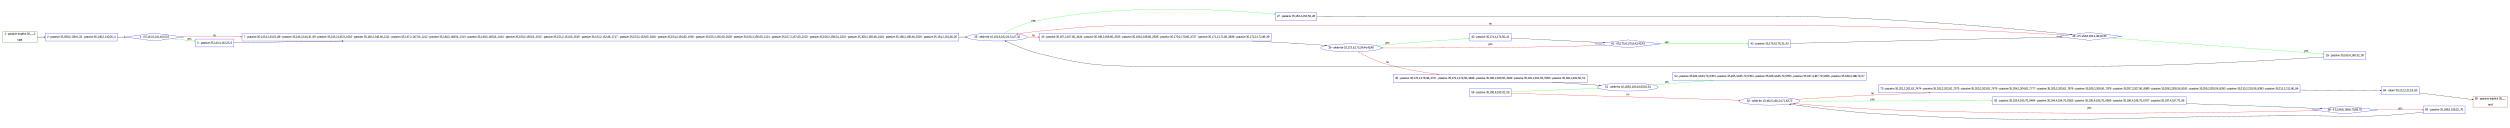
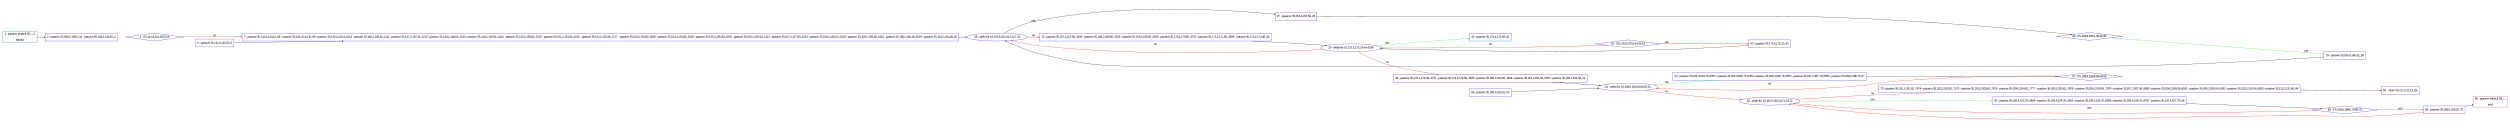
edge "26 - while-for 10,162,6,162,24,31,27,32" -> "27 - passive 35,163,4,163,56,,28": color #00ff00 -> #000000
edge "28 - if 5,164,8,164,1,30,29,30" -> "26 - while-for 10,162,6,162,24,31,27,32": now "39 - while-for 10,173,6,173,24,44,40,45" -> "26 - while-for 10,162,6,162,24,31,27,32"
node "1 - passive-implicit 36,,,,,,2 start": label "1 - passive-implicit 36,,,,,,2 start" -> "1 - passive-implicit 36,,,,,,2 implicit"
edge "2 - passive 35,939,2,139,9,,33 - passive 35,140,2,140,25,,4" -> "4 - if 5,141,6,141,43,6,5,6": removed
edge "4 - if 5,141,6,141,43,6,5,6" -> "5 - passive 35,142,4,142,23,,6": removed, label "yes"
edge "40 - passive 35,174,4,174,56,,41" -> "41 - if 5,175,8,175,8,43,42,43": removed
edge "42 - passive 35,176,6,176,32,,43" -> "28 - if 5,164,8,164,1,30,29,30": now "42 - passive 35,176,6,176,32,,43" -> "39 - while-for 10,173,6,173,24,44,40,45"
edge "41 - if 5,175,8,175,8,43,42,43" -> "39 - while-for 10,173,6,173,24,44,40,45": label "yes" -> "no"
edge "41 - if 5,175,8,175,8,43,42,43" -> "42 - passive 35,176,6,176,32,,43": color #00ff00 -> #ff0000
node "57 - if 5,189,8,189,8,59,58,59": added
edge "58 - passive 35,190,6,190,32,,59" -> "51 - while-for 10,183,6,183,24,60,52,61": color #00ff00 -> #000000
edge "84 - return 30,212,2,212,9,,85" -> "85 - passive-implicit 36,,,,,, end": now "69 - passive 35,199,6,199,32,,70" -> "85 - passive-implicit 36,,,,,, end"
edge "58 - passive 35,190,6,190,32,,59" -> "62 - while-for 10,192,6,192,24,71,63,72": now "51 - while-for 10,183,6,183,24,60,52,61" -> "62 - while-for 10,192,6,192,24,71,63,72"
edge "69 - passive 35,199,6,199,32,,70" -> "62 - while-for 10,192,6,192,24,71,63,72": color #000000 -> #ff0000
